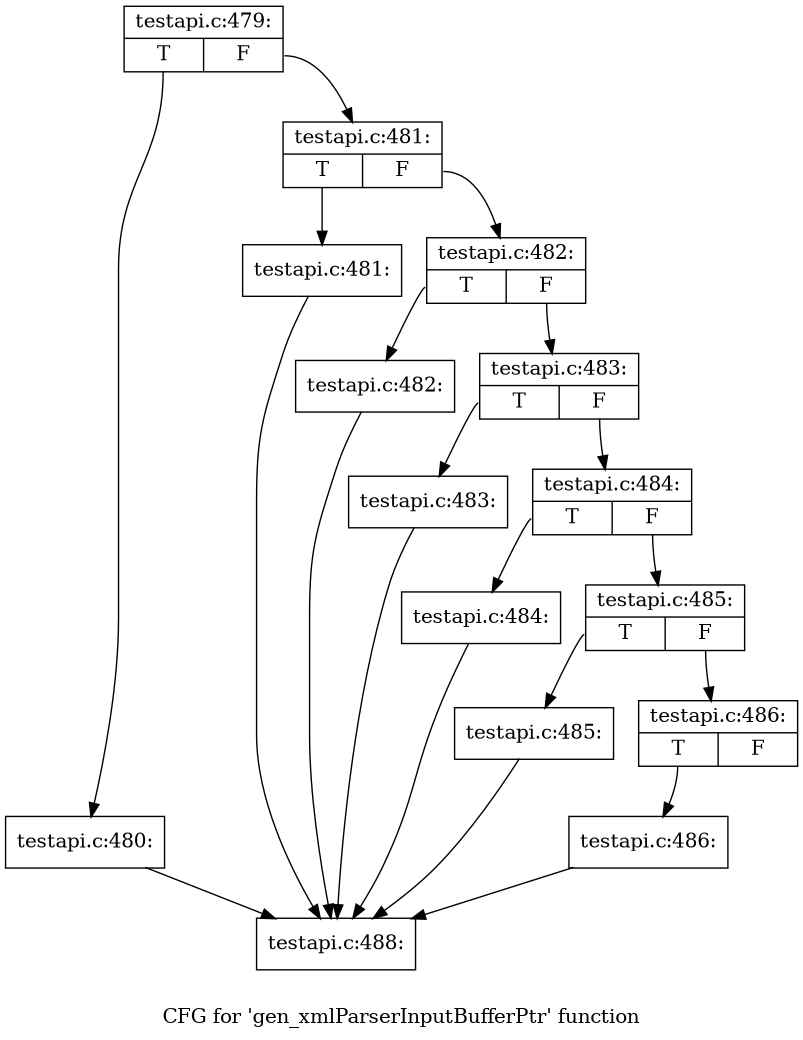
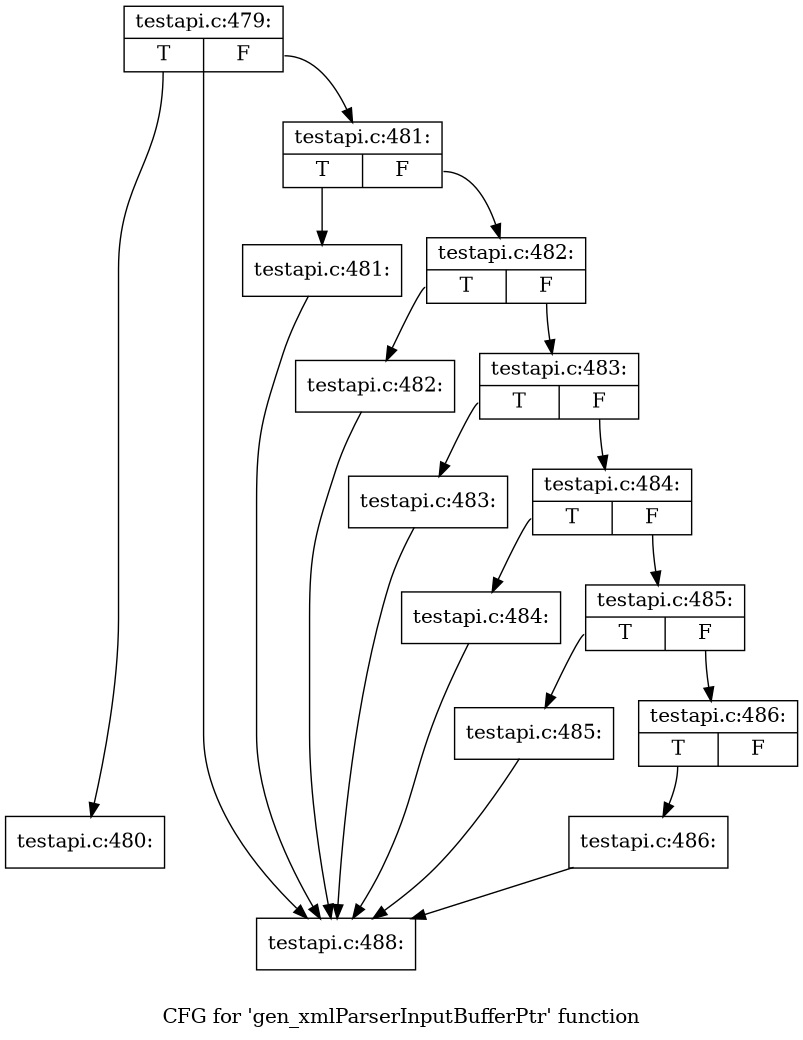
edge "testapi.c:480:" -> "testapi.c:488:": now "testapi.c:479:" -> "testapi.c:488:"
